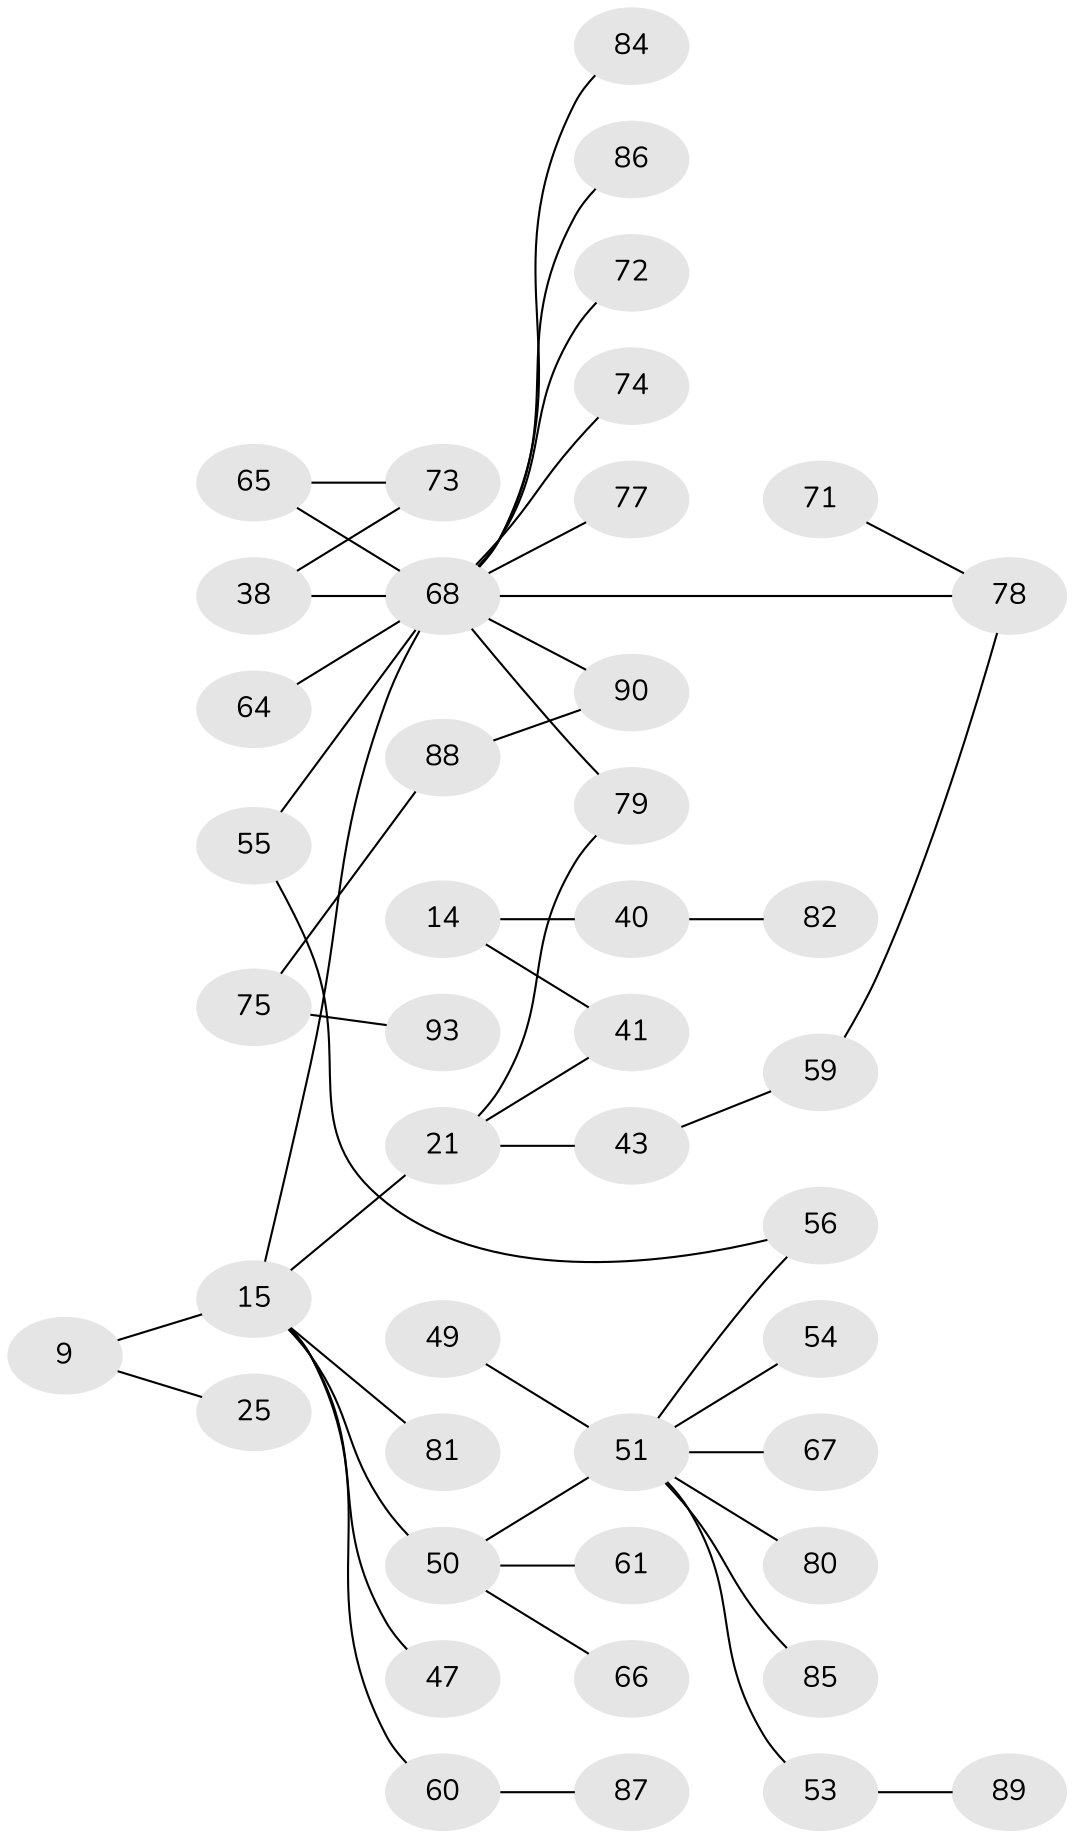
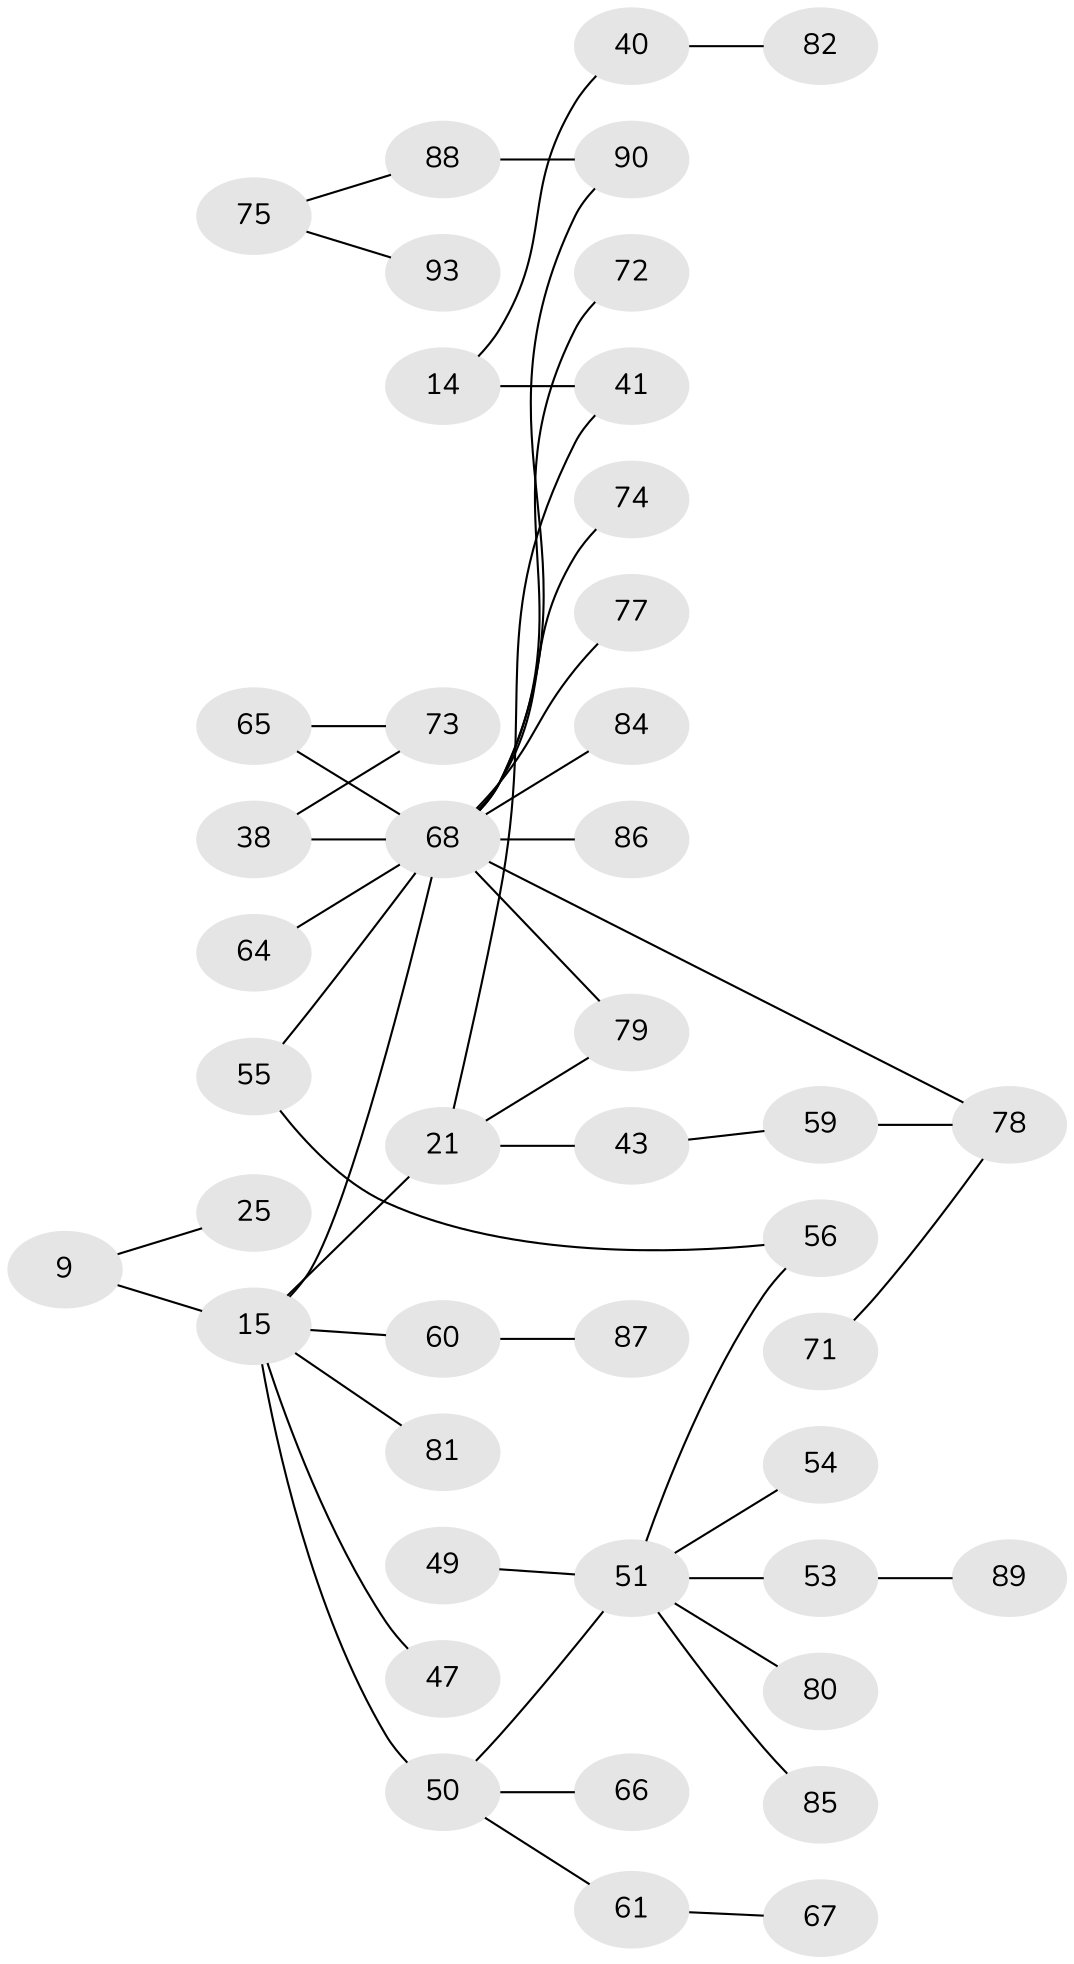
edge "51" -- "67": now "61" -- "67"
